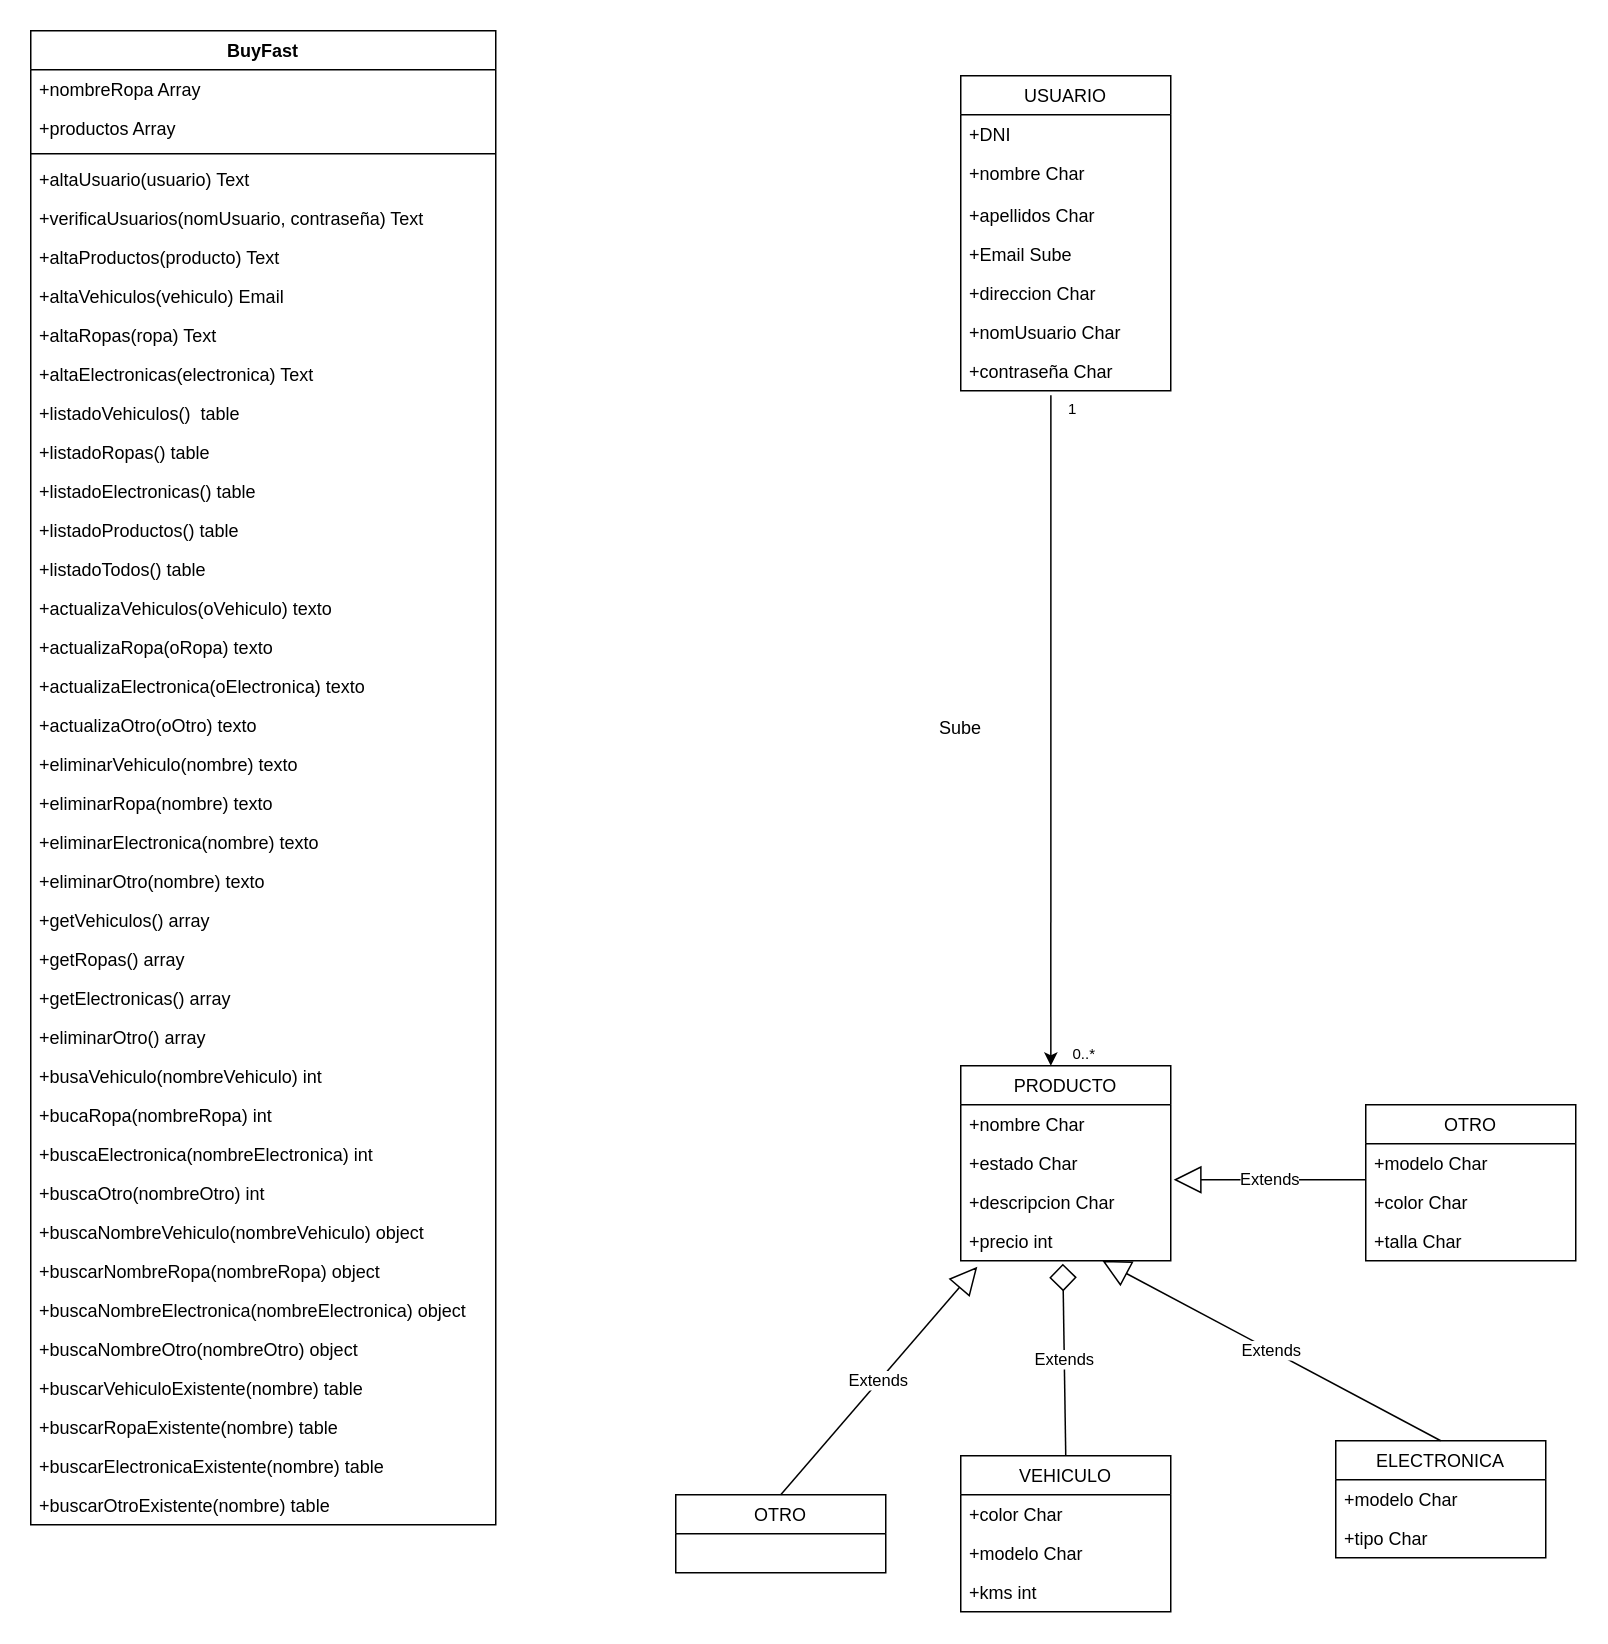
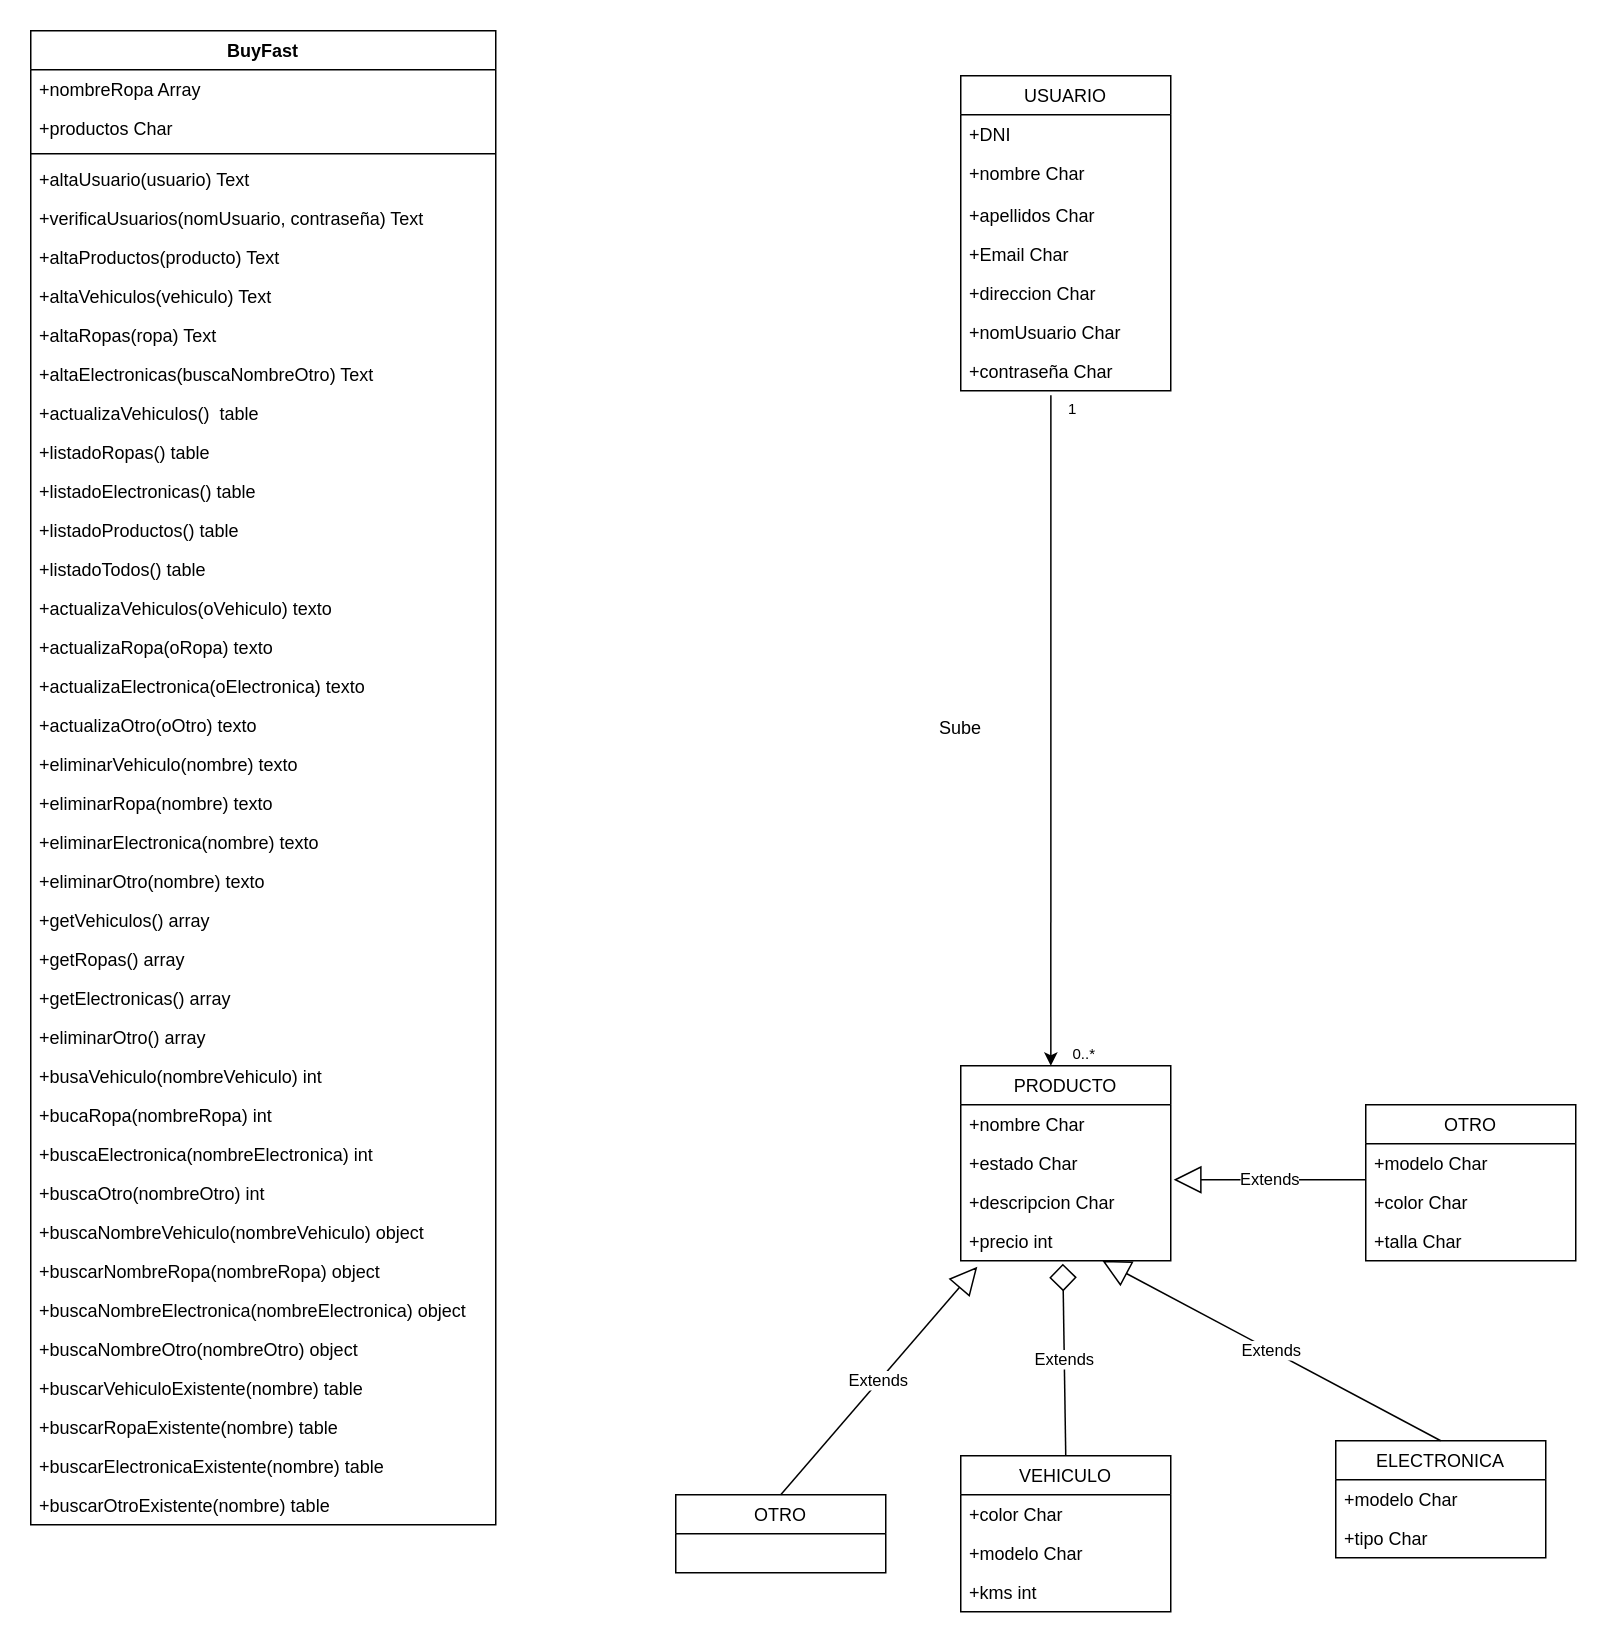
node "+productos Array": label "+productos Array" -> "+productos Char"
node "+Email Sube": label "+Email Sube" -> "+Email Char"
node "+altaVehiculos(vehiculo) Email": label "+altaVehiculos(vehiculo) Email" -> "+altaVehiculos(vehiculo) Text"
node "+altaElectronicas(electronica) Text": label "+altaElectronicas(electronica) Text" -> "+altaElectronicas(buscaNombreOtro) Text"
node "+listadoVehiculos() table": label "+listadoVehiculos() table" -> "+actualizaVehiculos() table"
